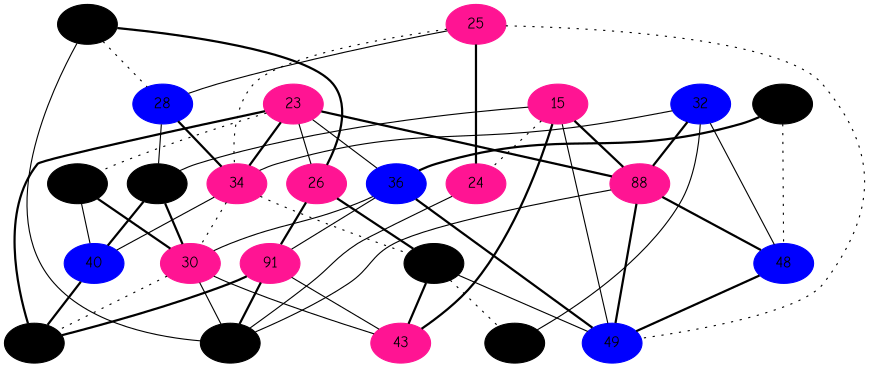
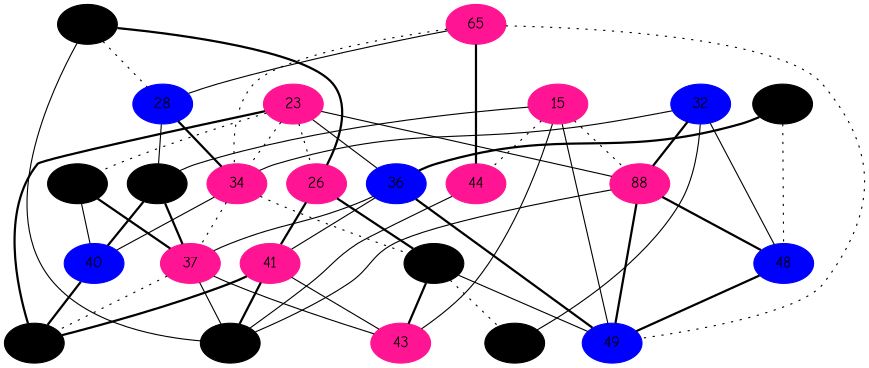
node "25": label "25" -> "65"
edge "23" -- "34": style bold -> dotted
edge "23" -- "26": style solid -> dotted
edge "23" -- "88": style bold -> solid
edge "15" -- "88": style bold -> dotted
node "24": label "24" -> "44"
edge "15" -- "43": style bold -> solid
node "30": label "30" -> "37"
node "91": label "91" -> "41"
